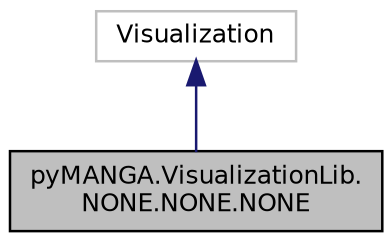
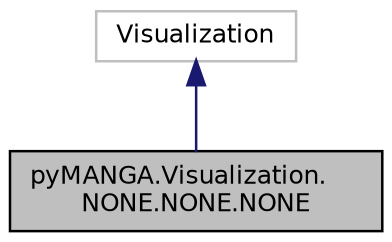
node "pyMANGA.VisualizationLib. NONE.NONE.NONE": label "pyMANGA.VisualizationLib. NONE.NONE.NONE" -> "pyMANGA.Visualization. NONE.NONE.NONE"
